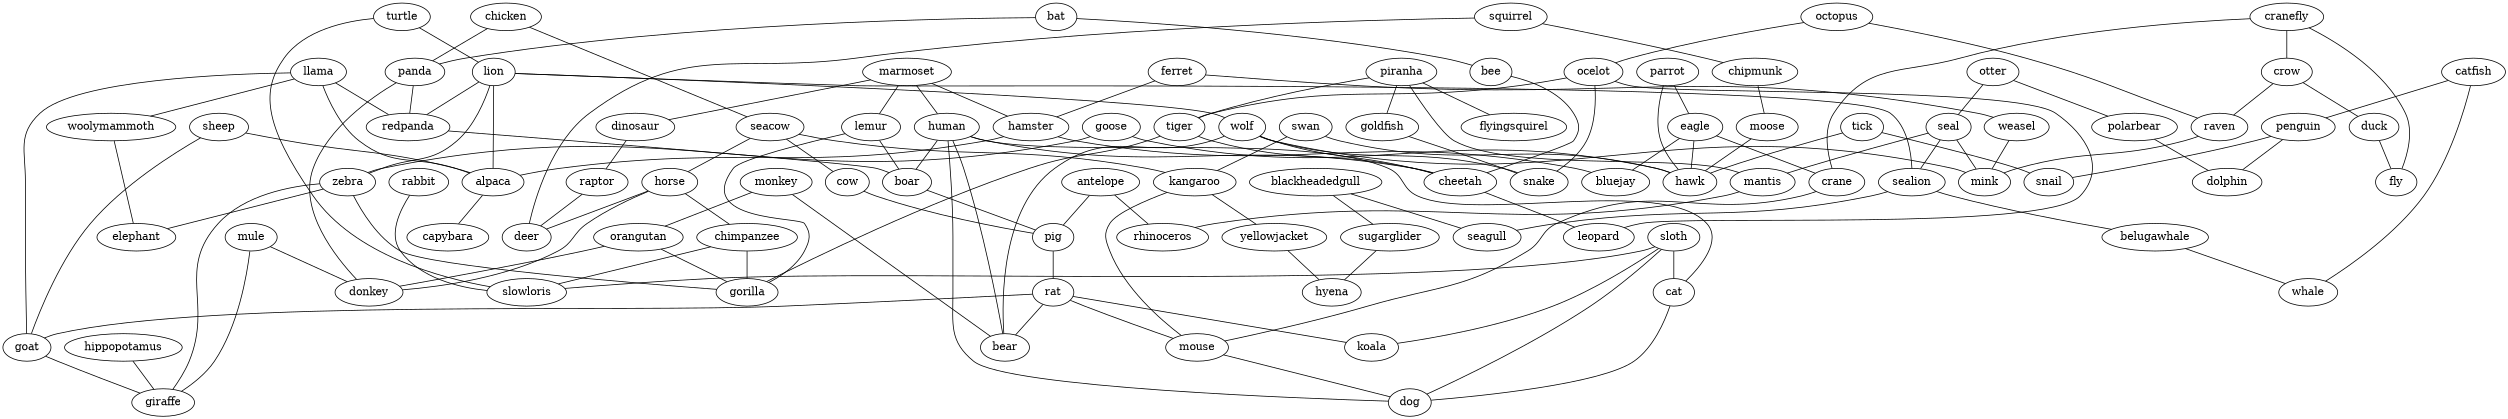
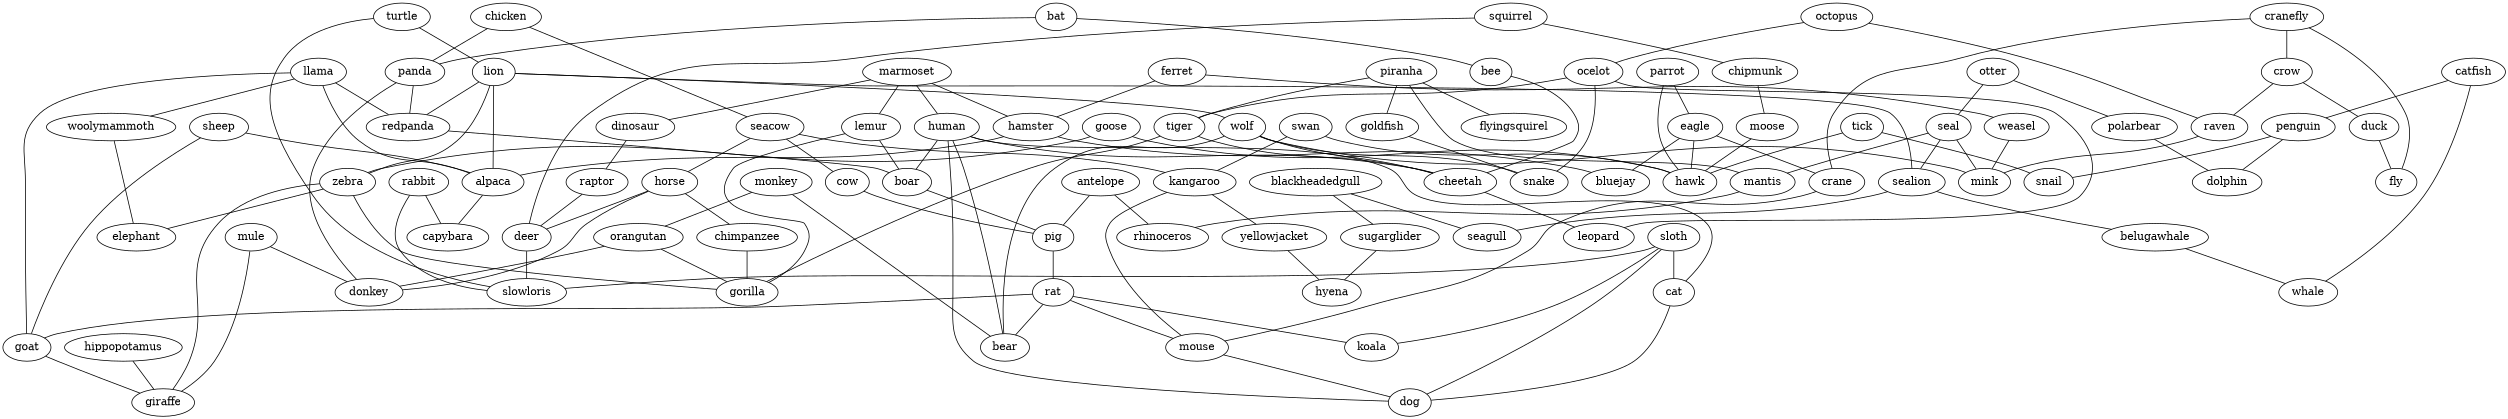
edge "rabbit" -- "capybara": added
edge "chimpanzee" -- "slowloris": now "deer" -- "slowloris"
